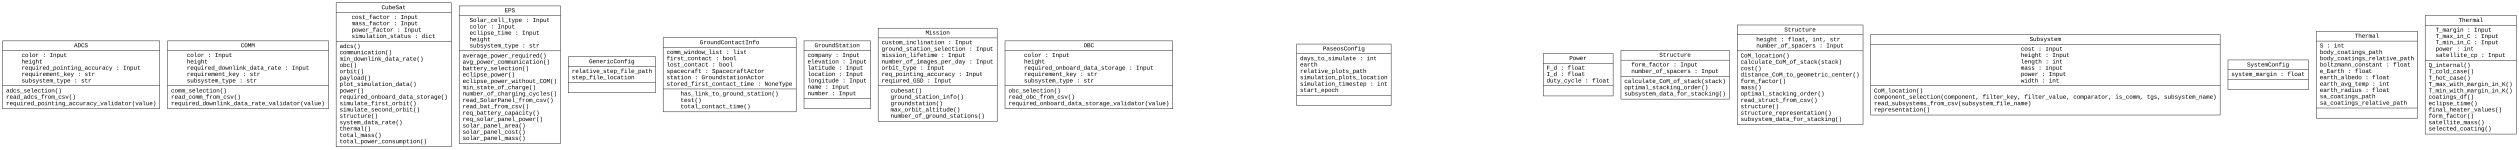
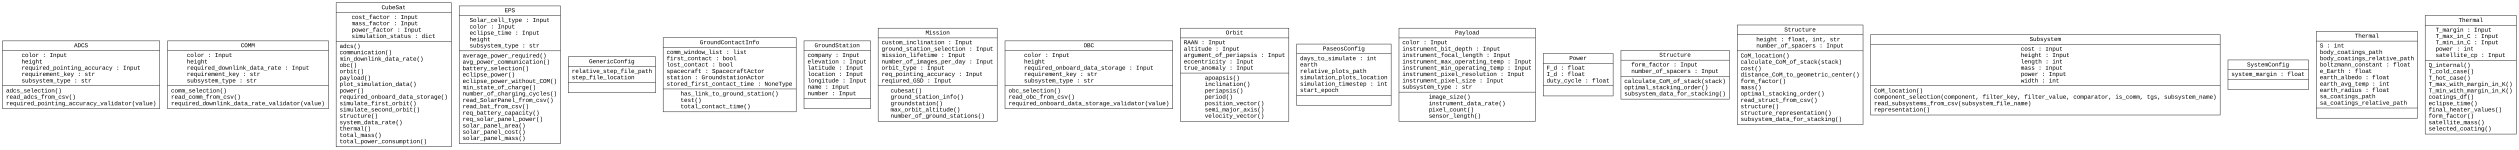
node "Orbit": added
node "Payload": added
